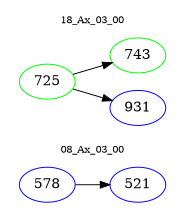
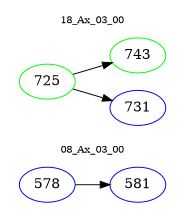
node "931": label "931" -> "731"
node "521": label "521" -> "581"
